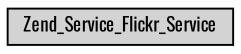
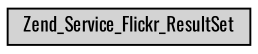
node "Zend_Service_Flickr_Service": label "Zend_Service_Flickr_Service" -> "Zend_Service_Flickr_ResultSet"
